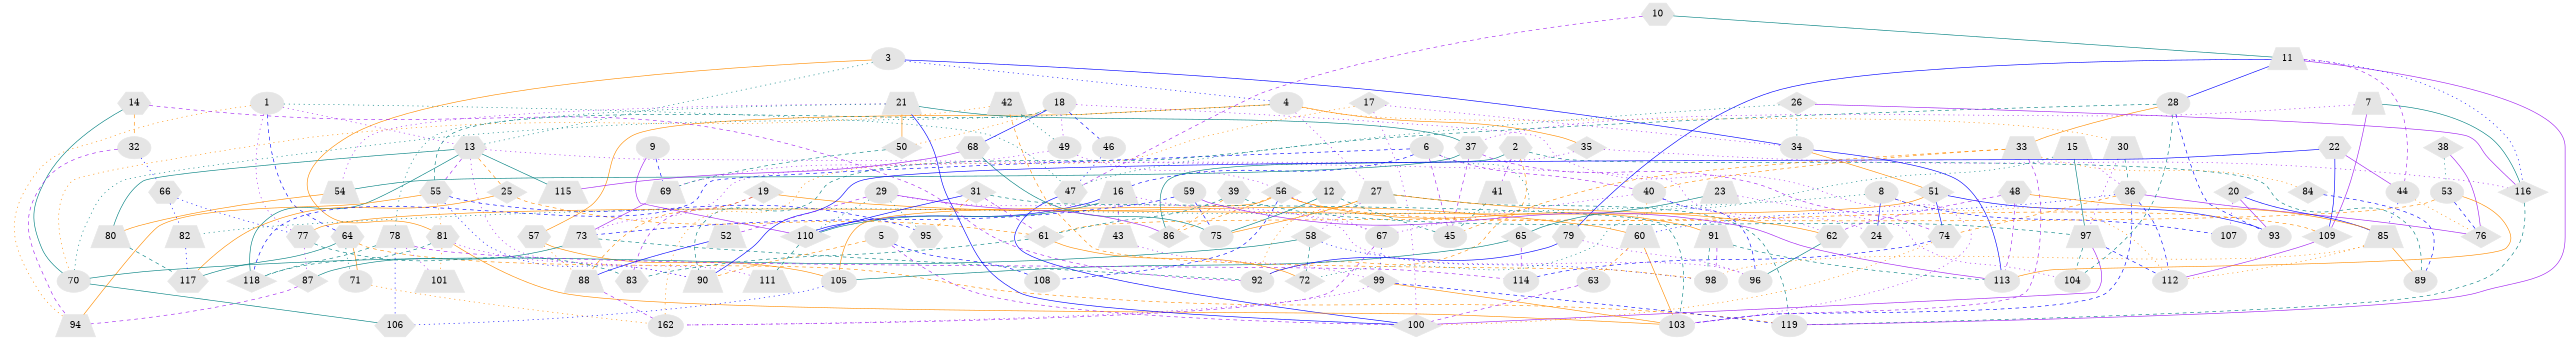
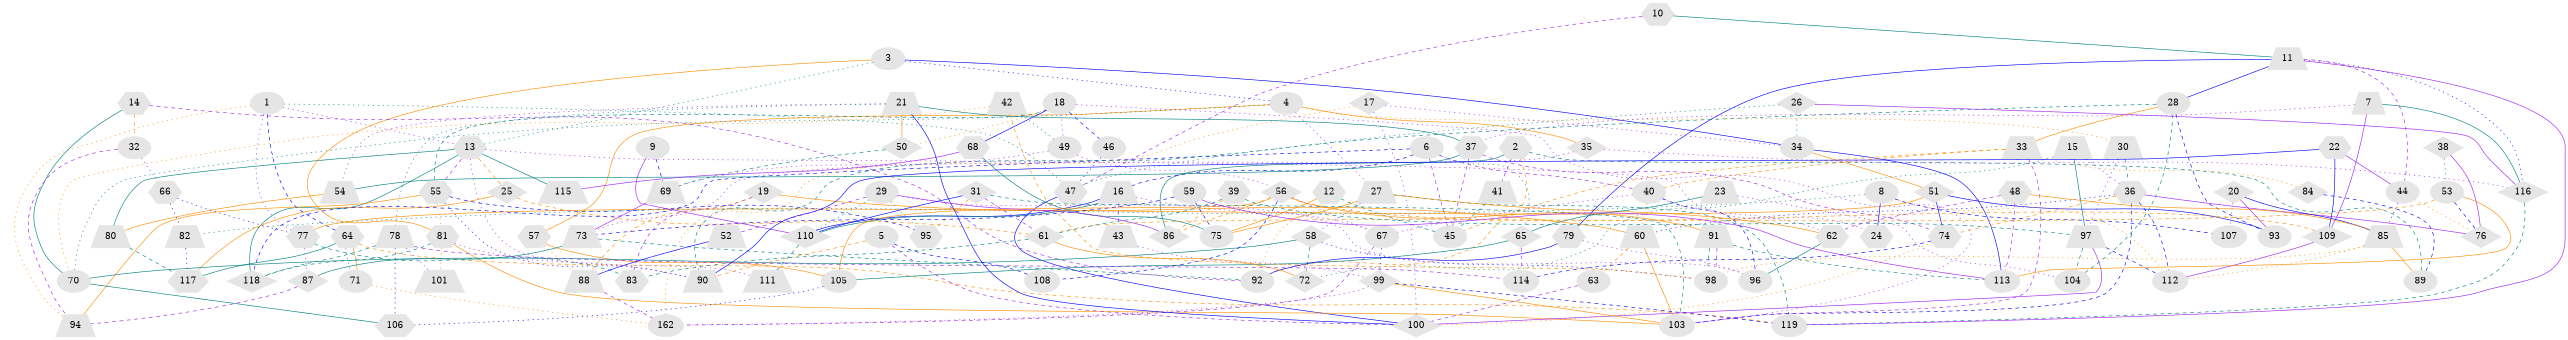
edge "32" -- "66": color blue -> purple
edge "12" -- "75": color teal -> darkorange
